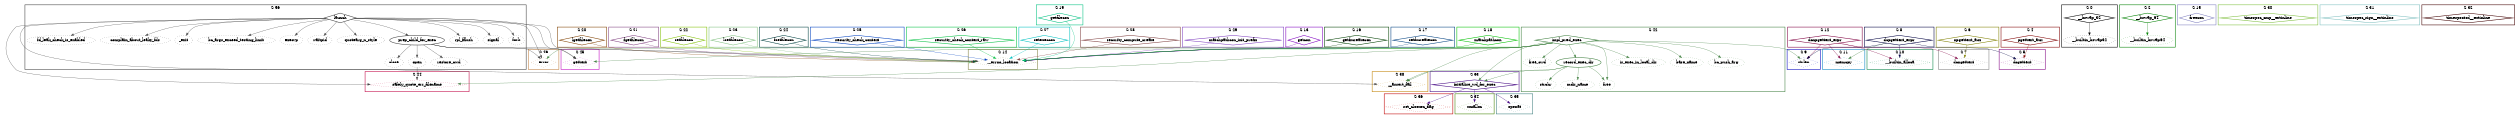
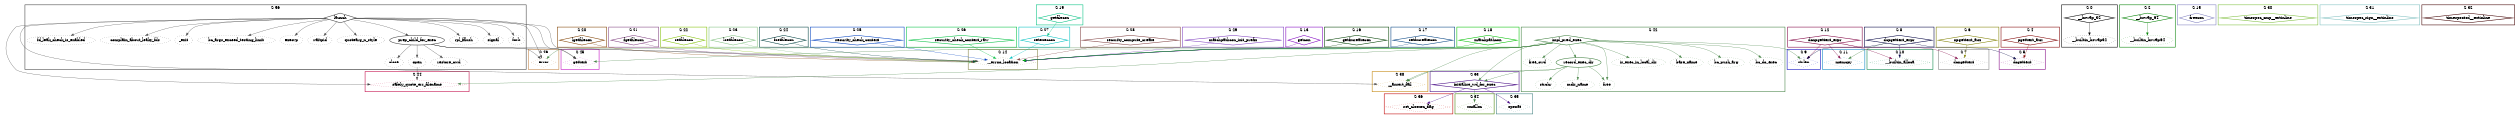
edge "getfilecon" -> "__errno_location": now "getfilecon" -> "setexeccon"
node "bc_do_exec": added
edge "initialise_wd_for_exec" -> "xmalloc": color #400080 -> #408040
